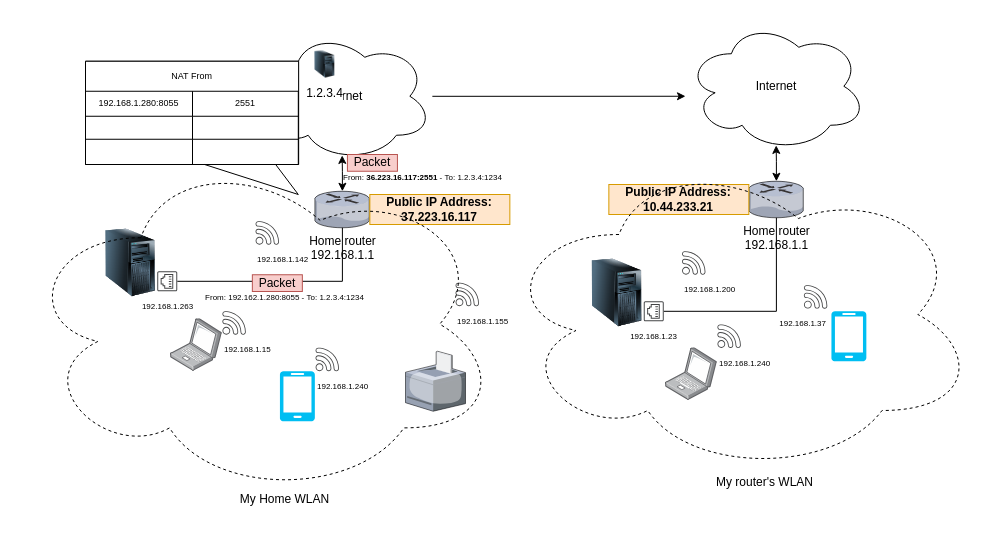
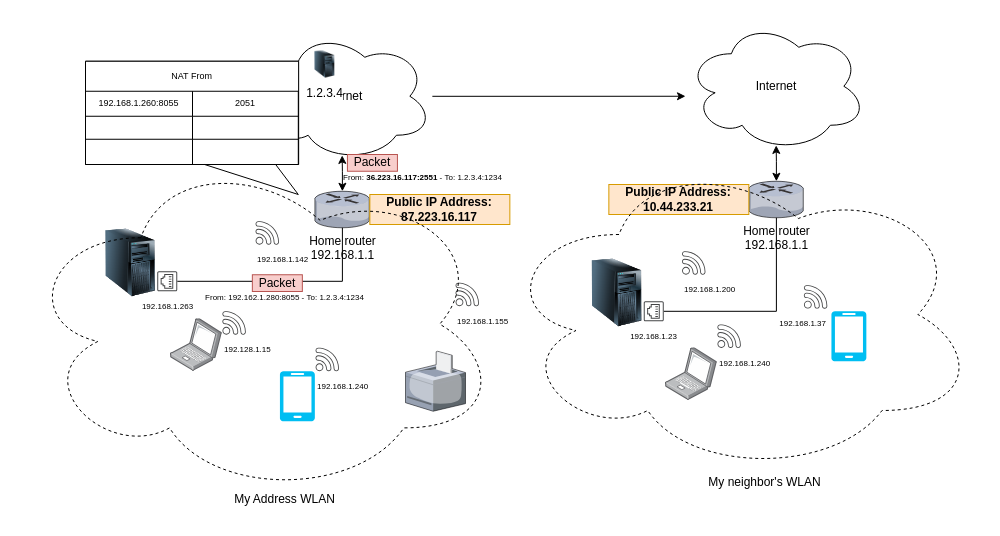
node "192.168.1.280:8055": label "192.168.1.280:8055" -> "192.168.1.260:8055"
node "2551": label "2551" -> "2051"
node "Public IP Address: 37.223.16.117": label "Public IP Address: 37.223.16.117" -> "Public IP Address: 87.223.16.117"
node "192.168.1.15": label "192.168.1.15" -> "192.128.1.15"
node "My router's WLAN": label "My router's WLAN" -> "My neighbor's WLAN"
node "My Home WLAN": label "My Home WLAN" -> "My Address WLAN"
